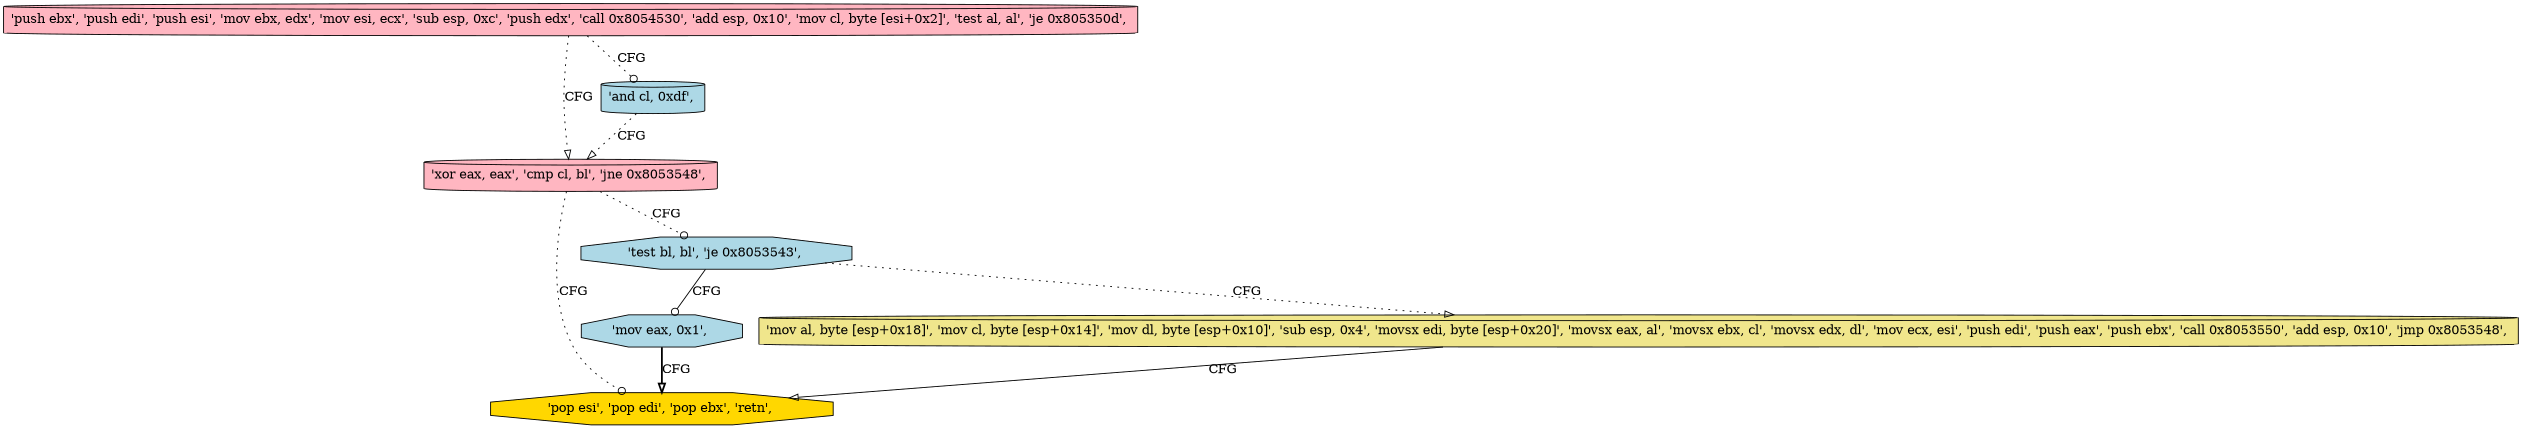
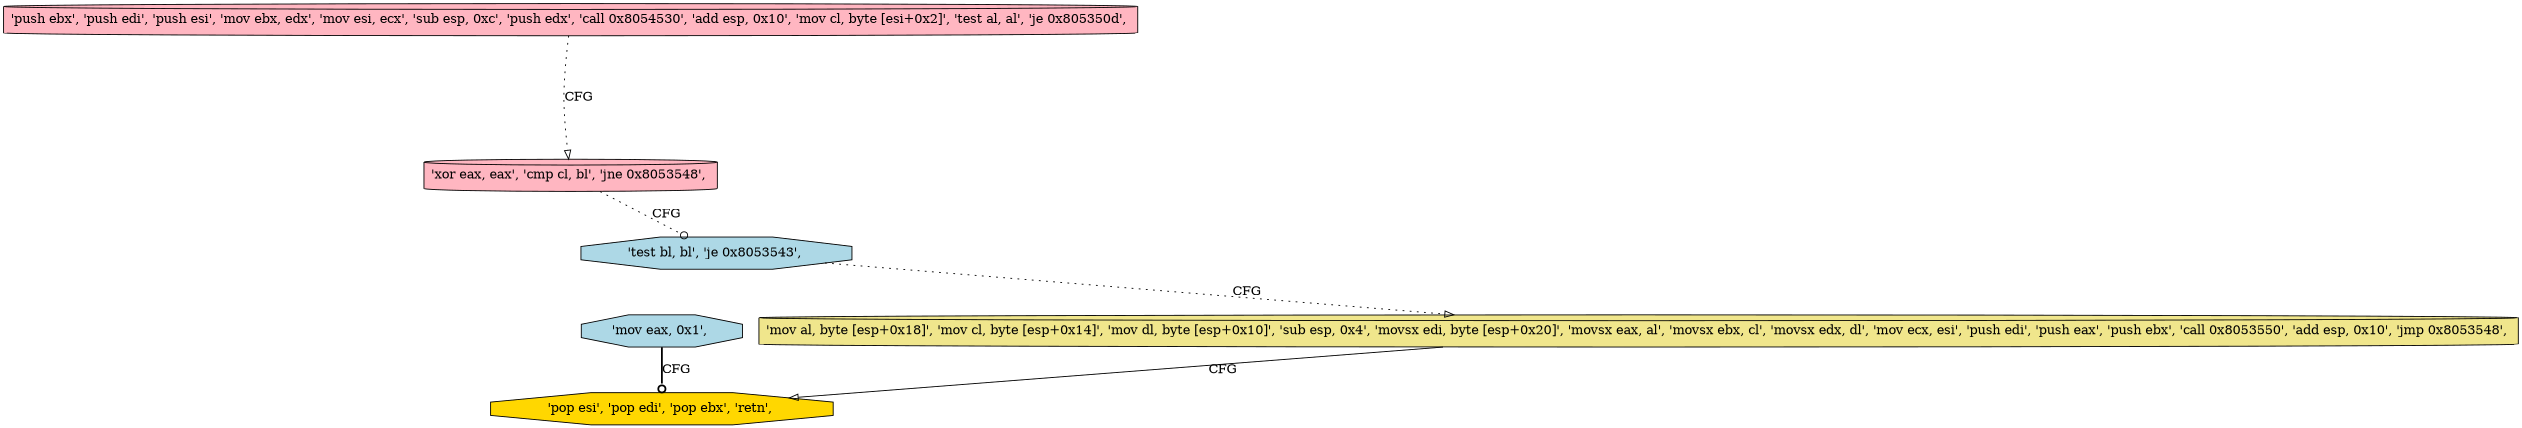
node "'and cl, 0xdf',": removed
edge "'test bl, bl', 'je 0x8053543'," -> "'mov eax, 0x1',": removed, label "CFG"
edge "'xor eax, eax', 'cmp cl, bl', 'jne 0x8053548'," -> "'pop esi', 'pop edi', 'pop ebx', 'retn',": removed, label "CFG"
edge "'mov eax, 0x1'," -> "'pop esi', 'pop edi', 'pop ebx', 'retn',": arrowhead onormal -> odot
